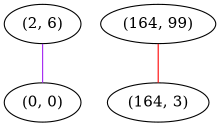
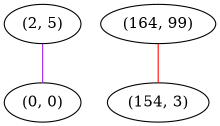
node "(2, 6)": label "(2, 6)" -> "(2, 5)"
node "(164, 3)": label "(164, 3)" -> "(154, 3)"
